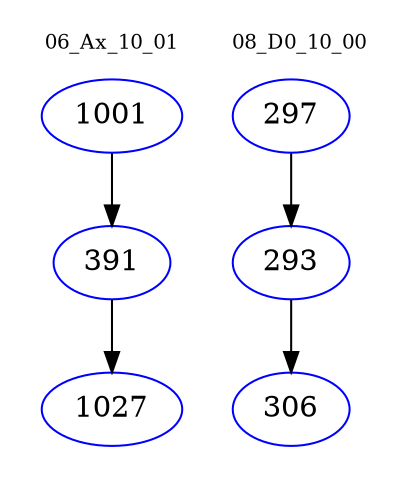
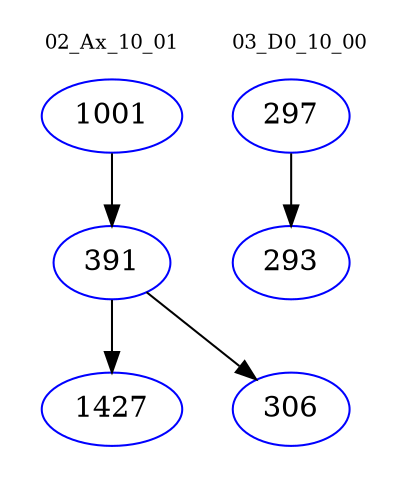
cluster "06_Ax_10_01": label "06_Ax_10_01" -> "02_Ax_10_01"
cluster "08_D0_10_00": label "08_D0_10_00" -> "03_D0_10_00"
edge "293" -> "306": now "391" -> "306"
node "1027": label "1027" -> "1427"
